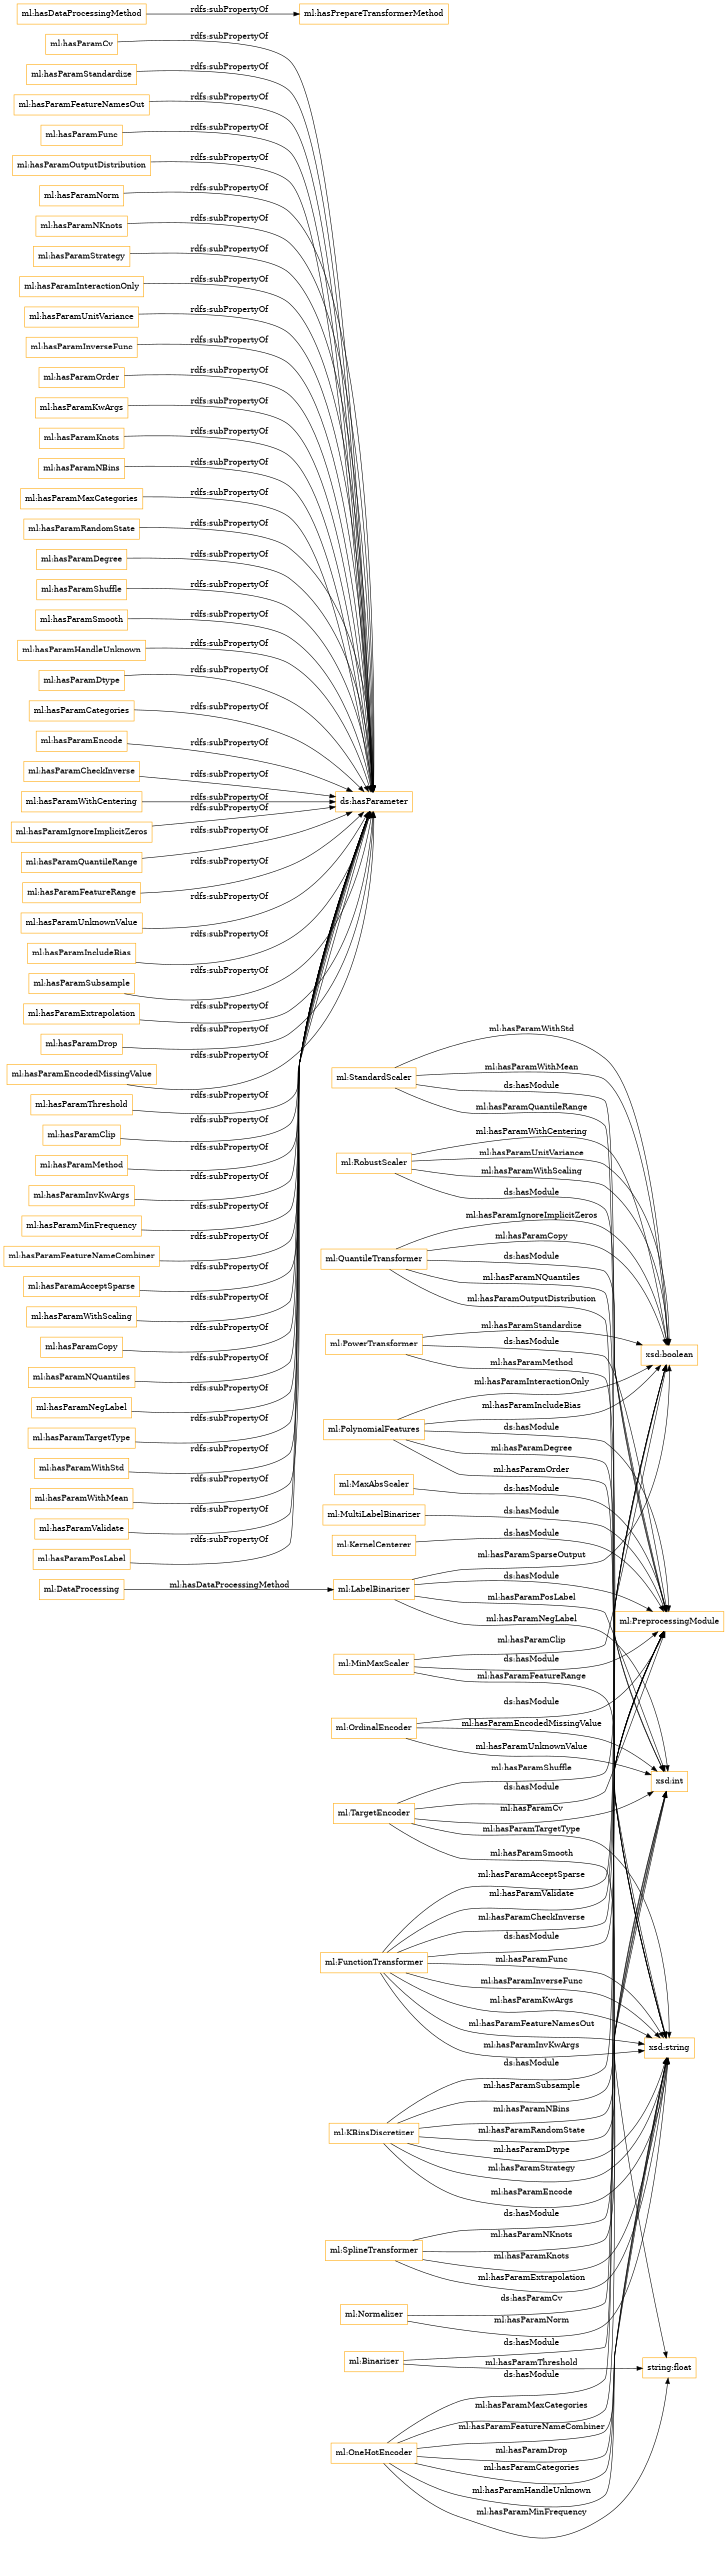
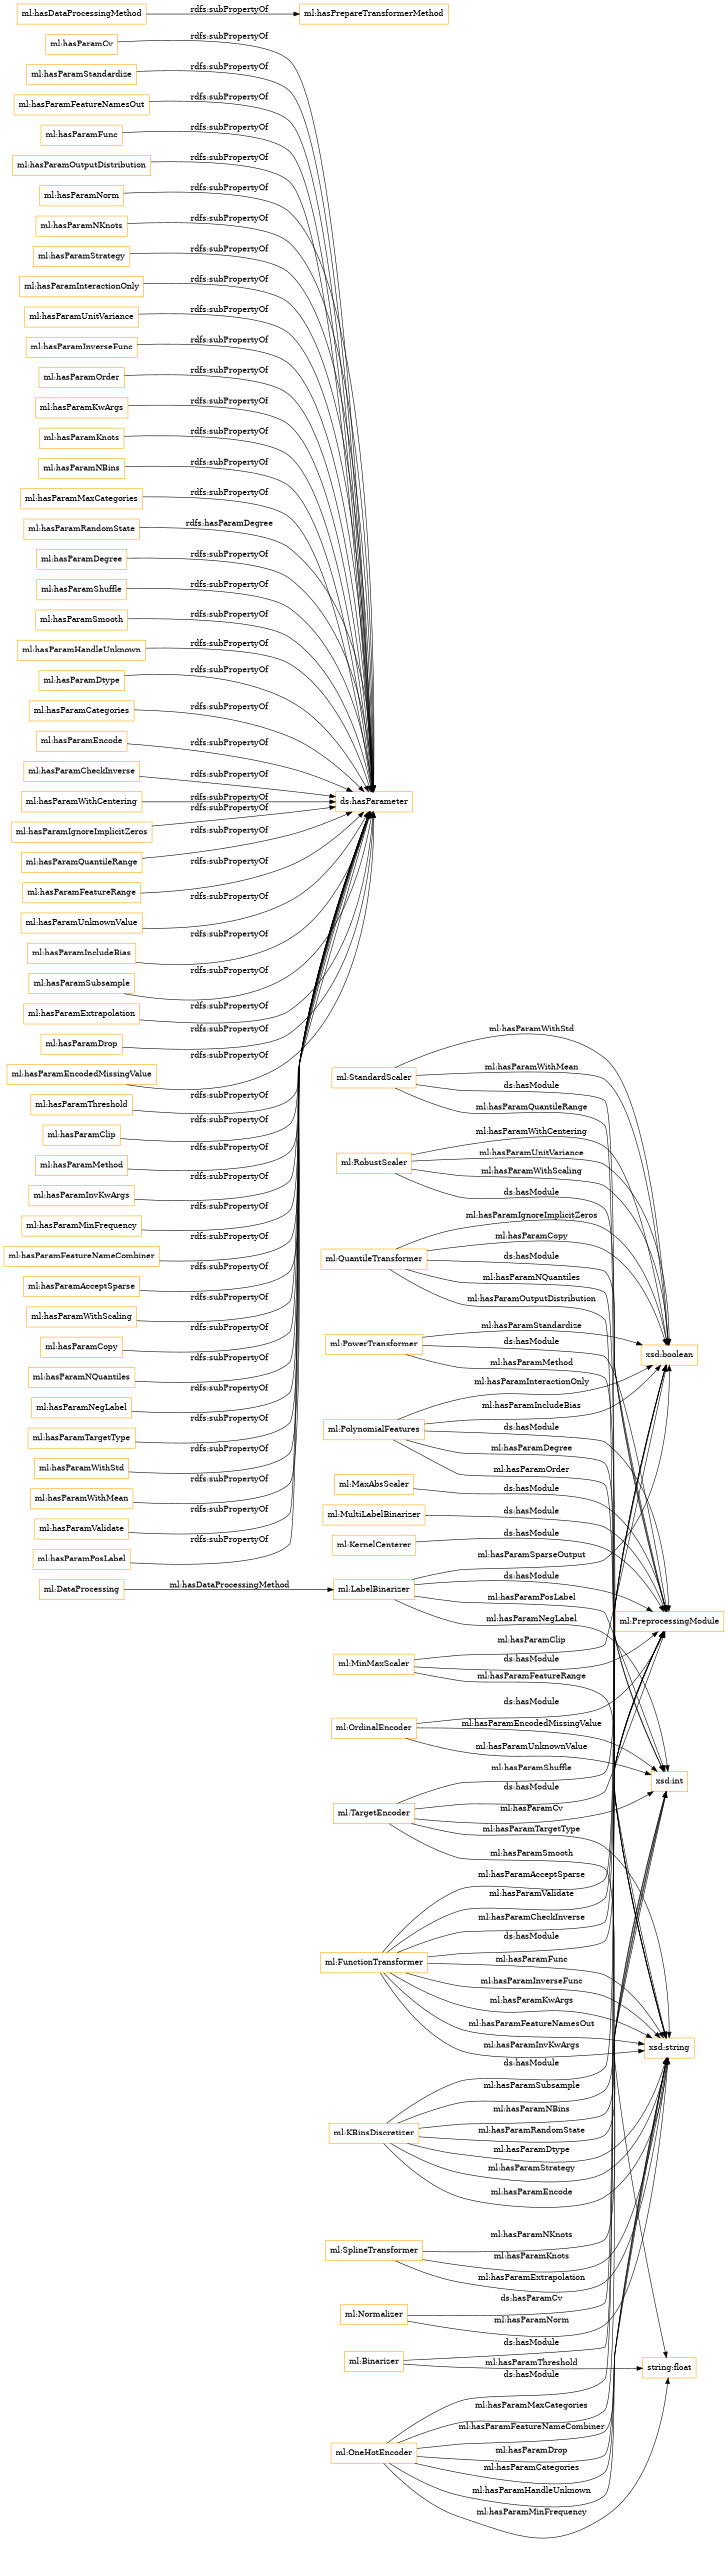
edge "ml:hasParamRandomState" -> "ds:hasParameter": label "rdfs:subPropertyOf" -> "rdfs:hasParamDegree"
edge "ml:SplineTransformer" -> "ml:PreprocessingModule": removed, label "ds:hasModule"
